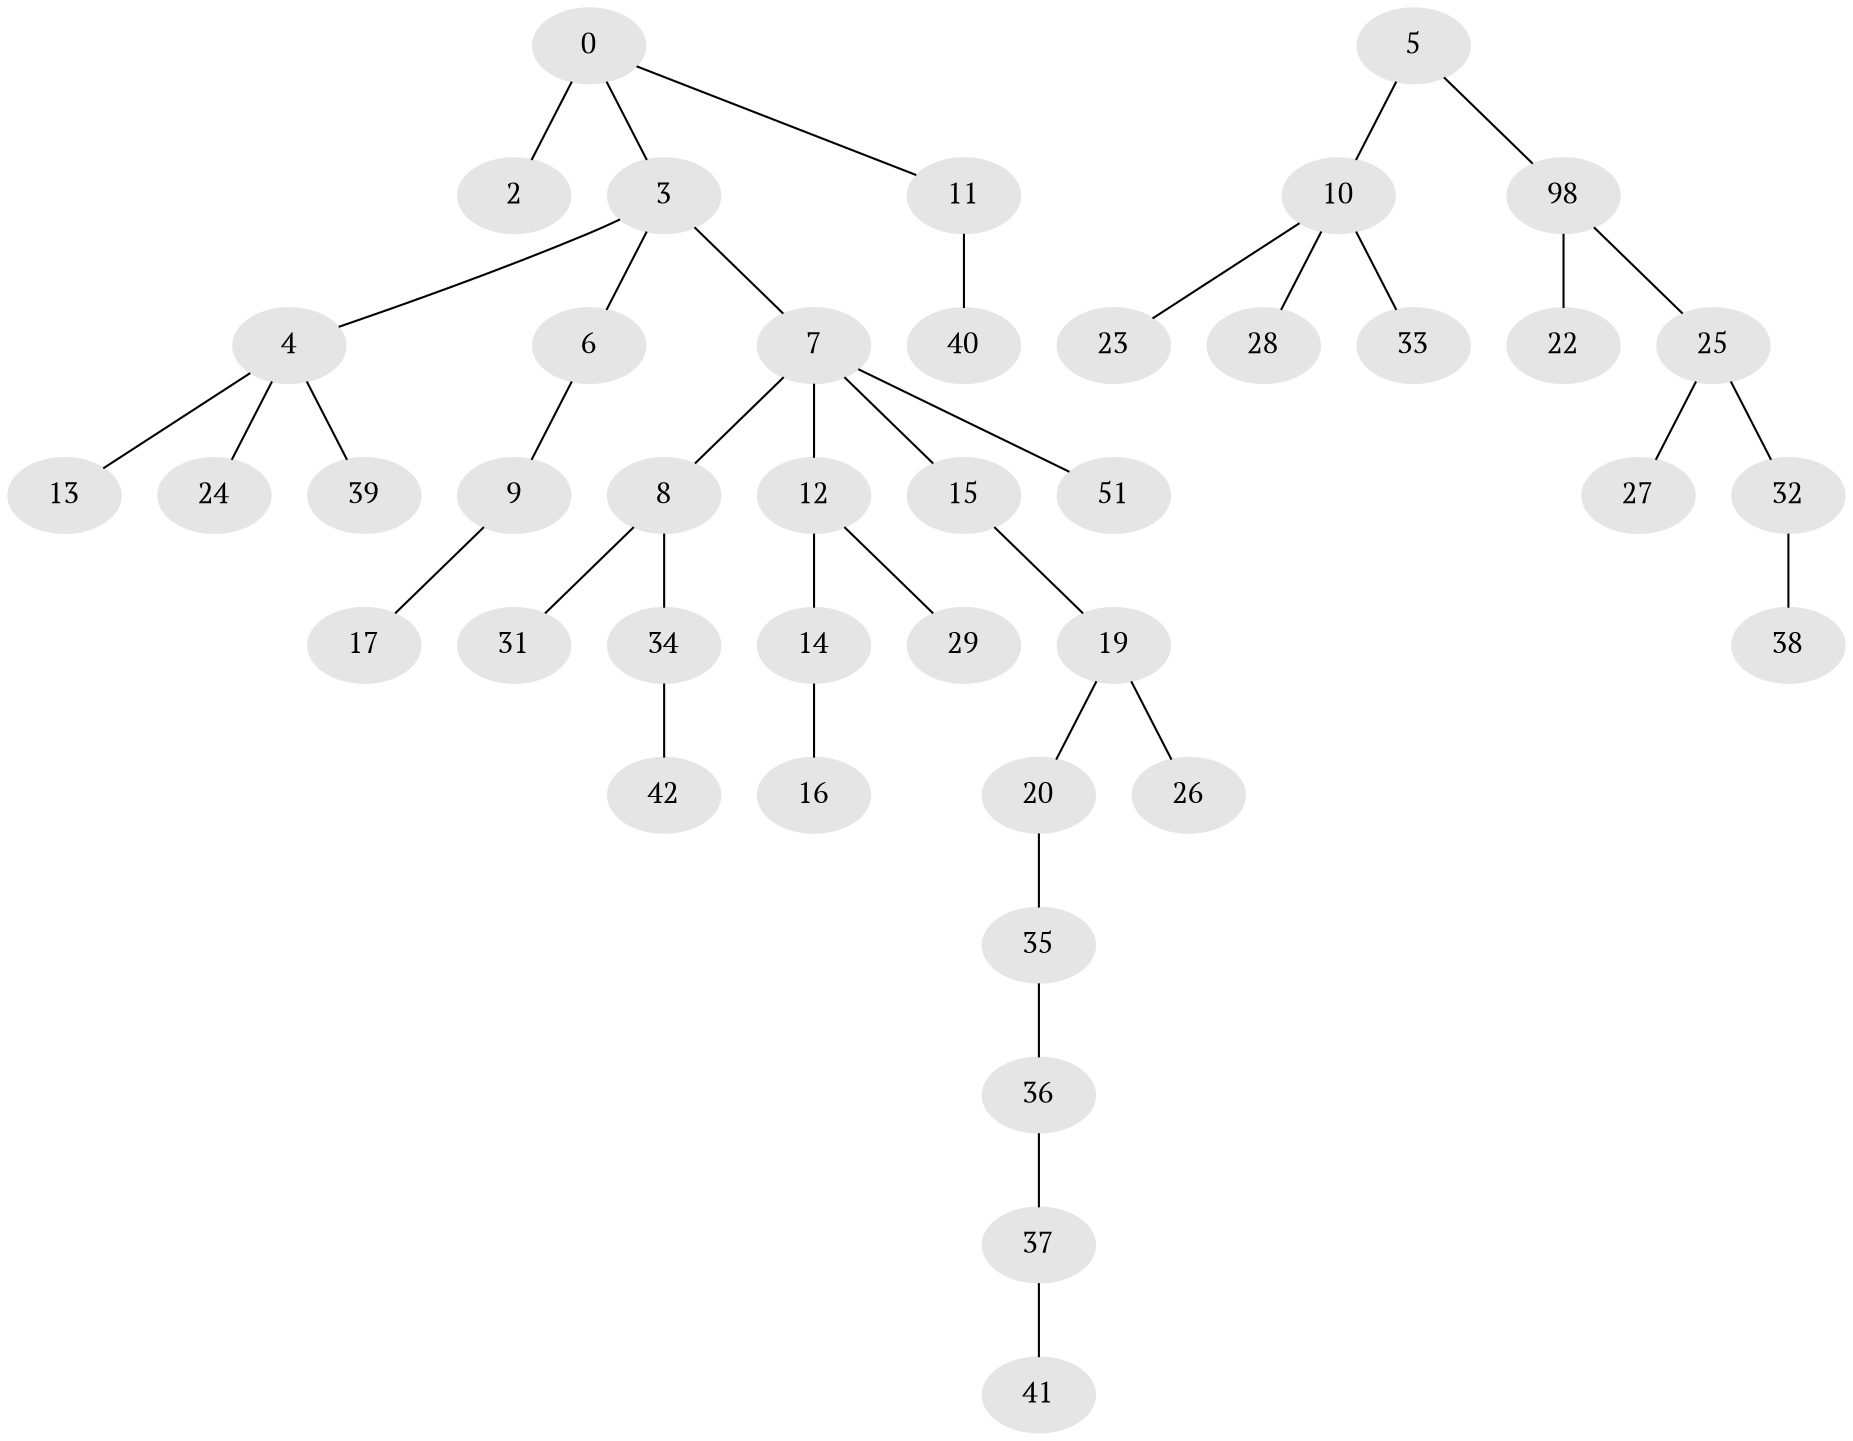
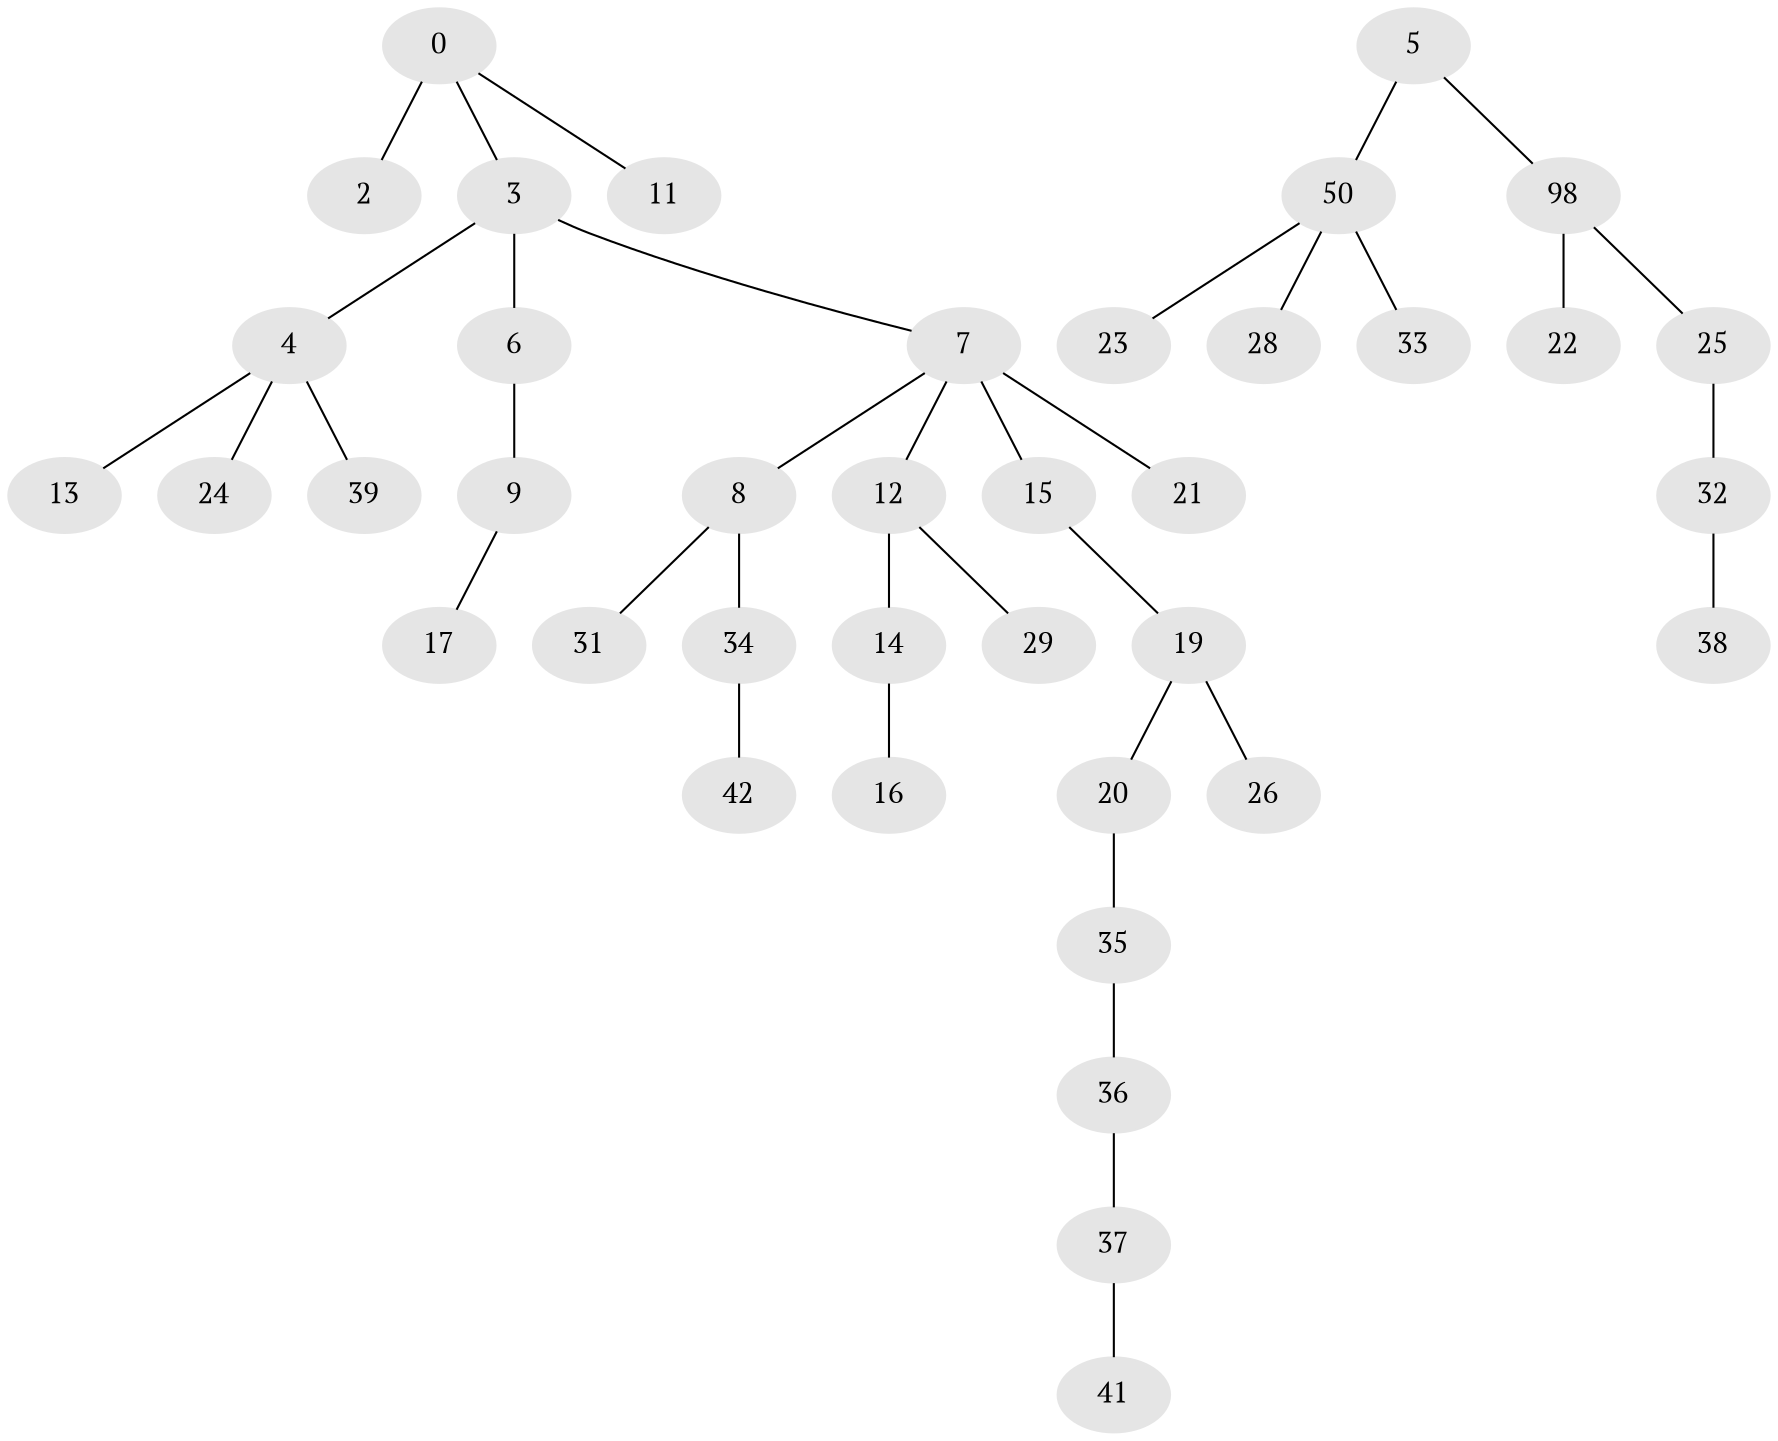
node "10": label "10" -> "50"
node "40": removed
node "51": label "51" -> "21"
node "27": removed
